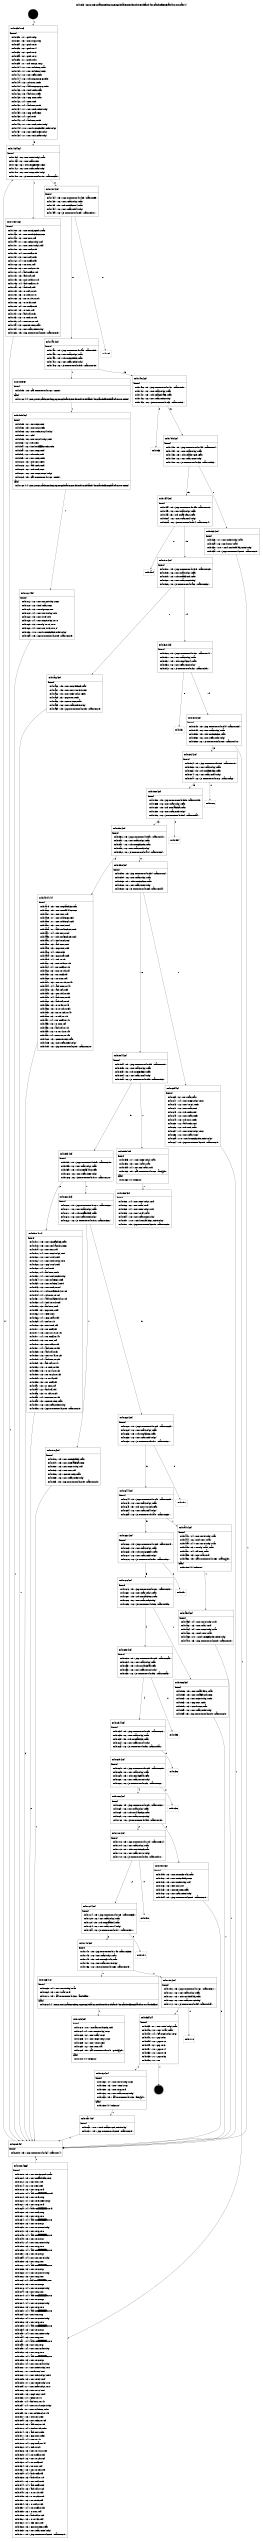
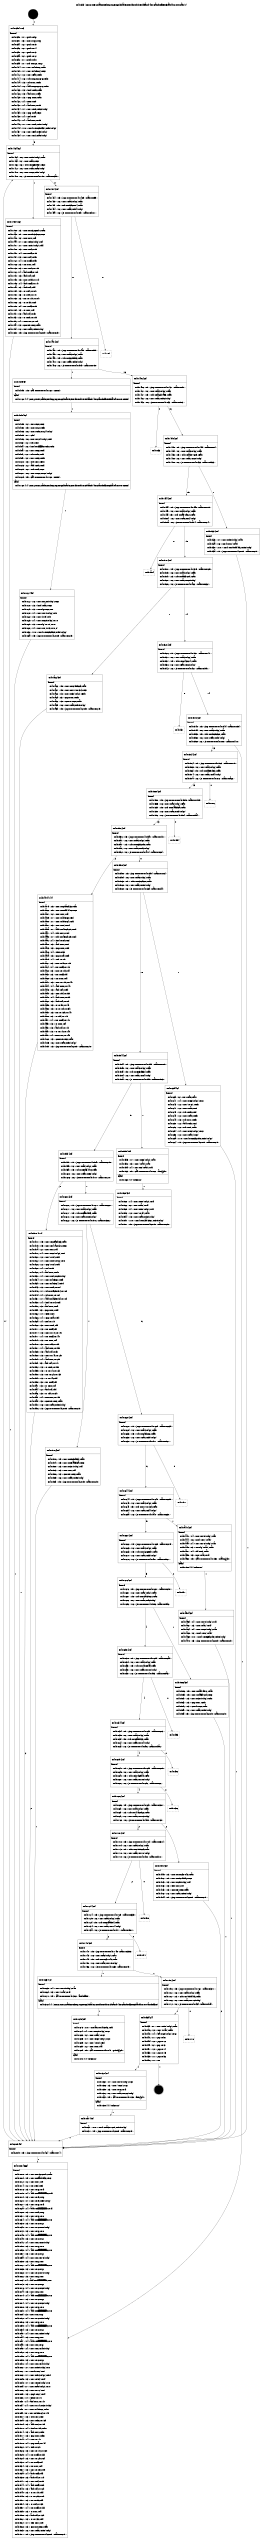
edge "0x4016b4 [28]" -> "0x4016d0 [28]": added, label "4"
edge "0x401808 [366]" -> "0x402009 [5]": reversed
